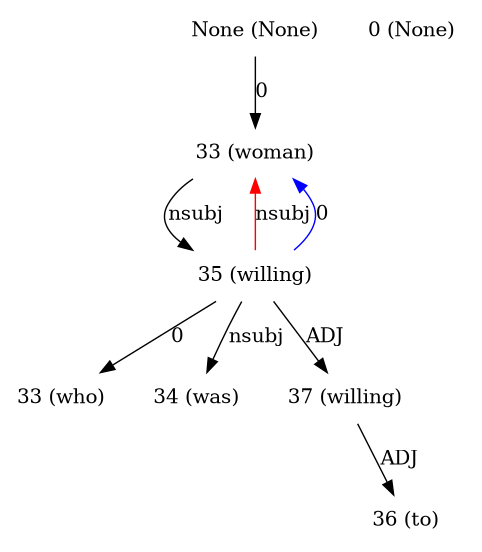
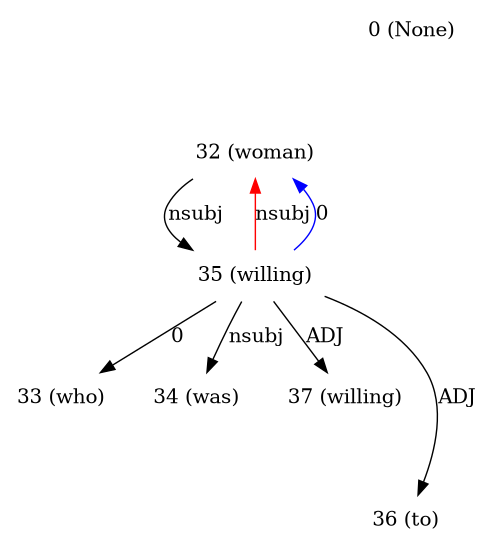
node "None (None)": removed
node "33 (woman)": label "33 (woman)" -> "32 (woman)"
edge "37 (willing)" -> "36 (to)": now "35 (willing)" -> "36 (to)"
